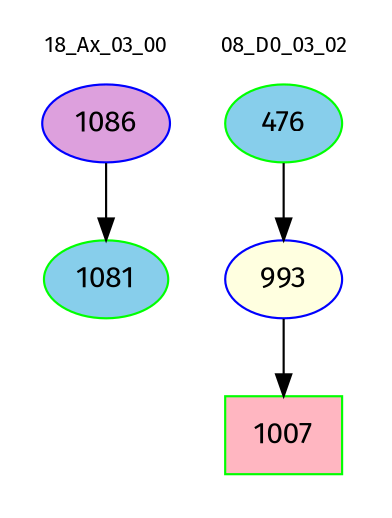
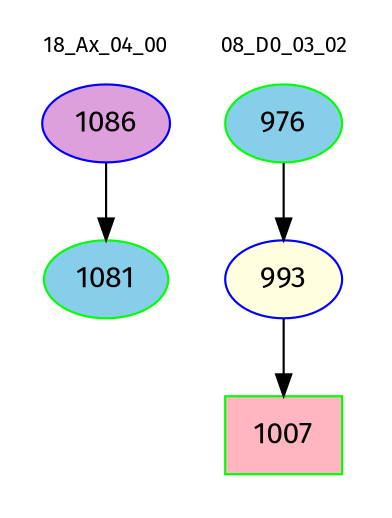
cluster "18_Ax_03_00": label "18_Ax_03_00" -> "18_Ax_04_00"
node "476": label "476" -> "976"
